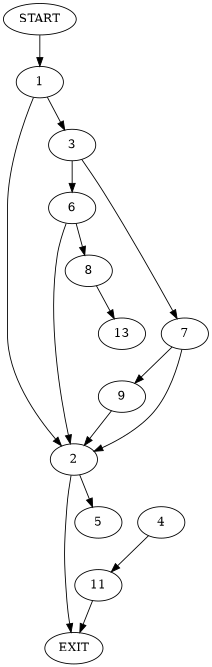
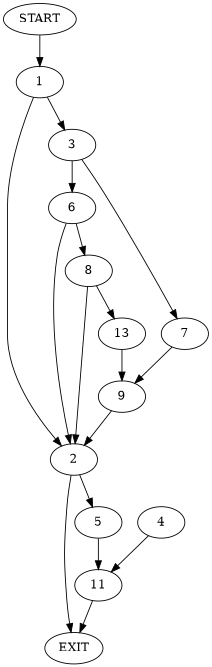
edge "13" -> "9": added
edge "7" -> "2": now "8" -> "2"
edge "5" -> "11": added
